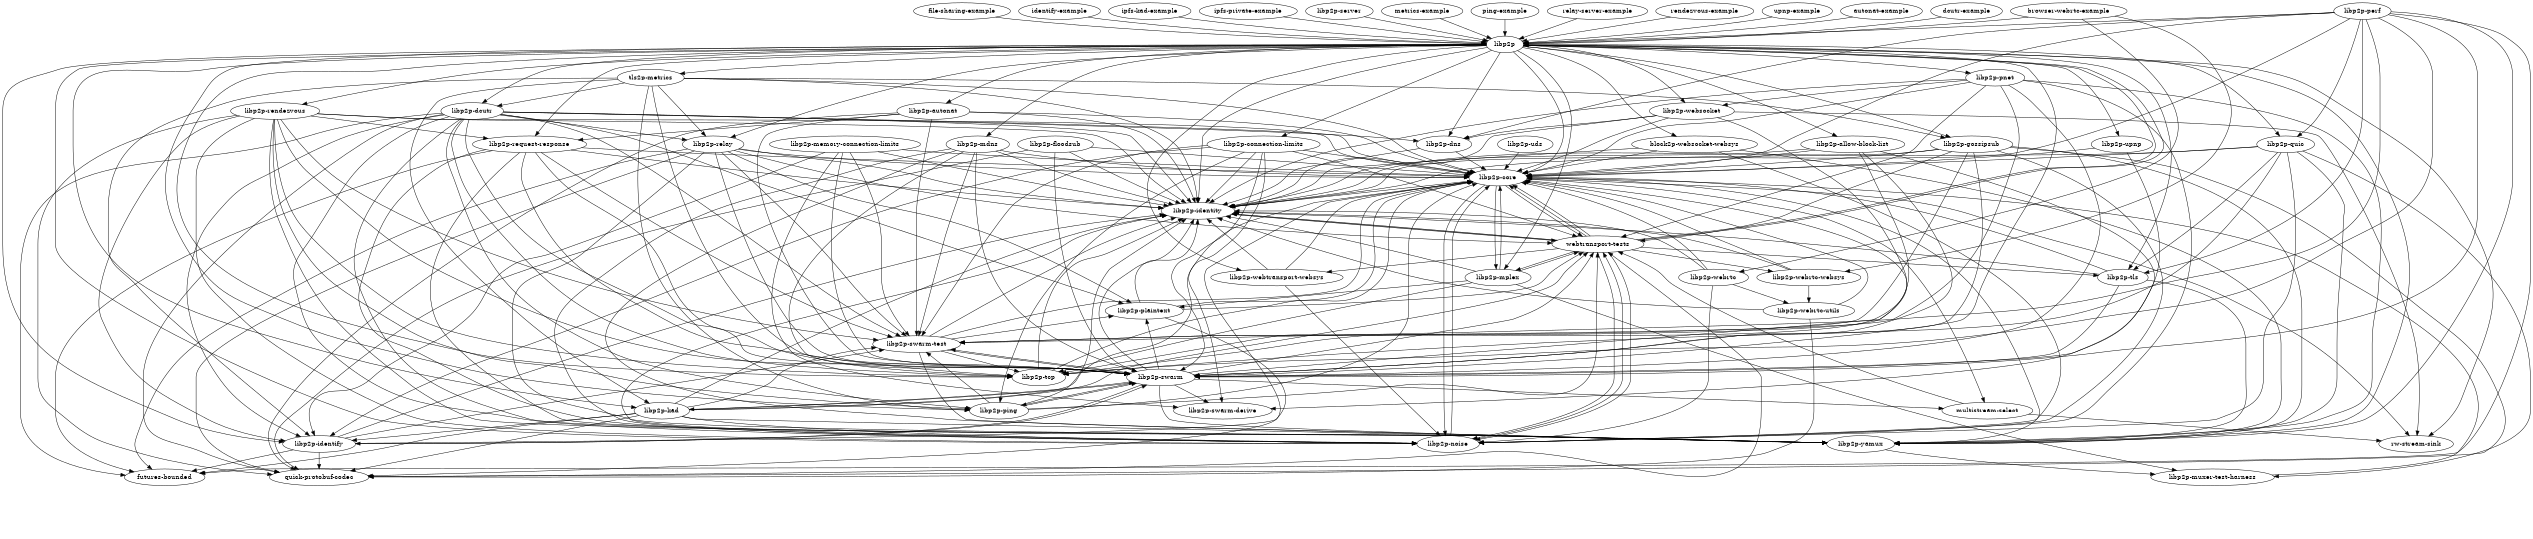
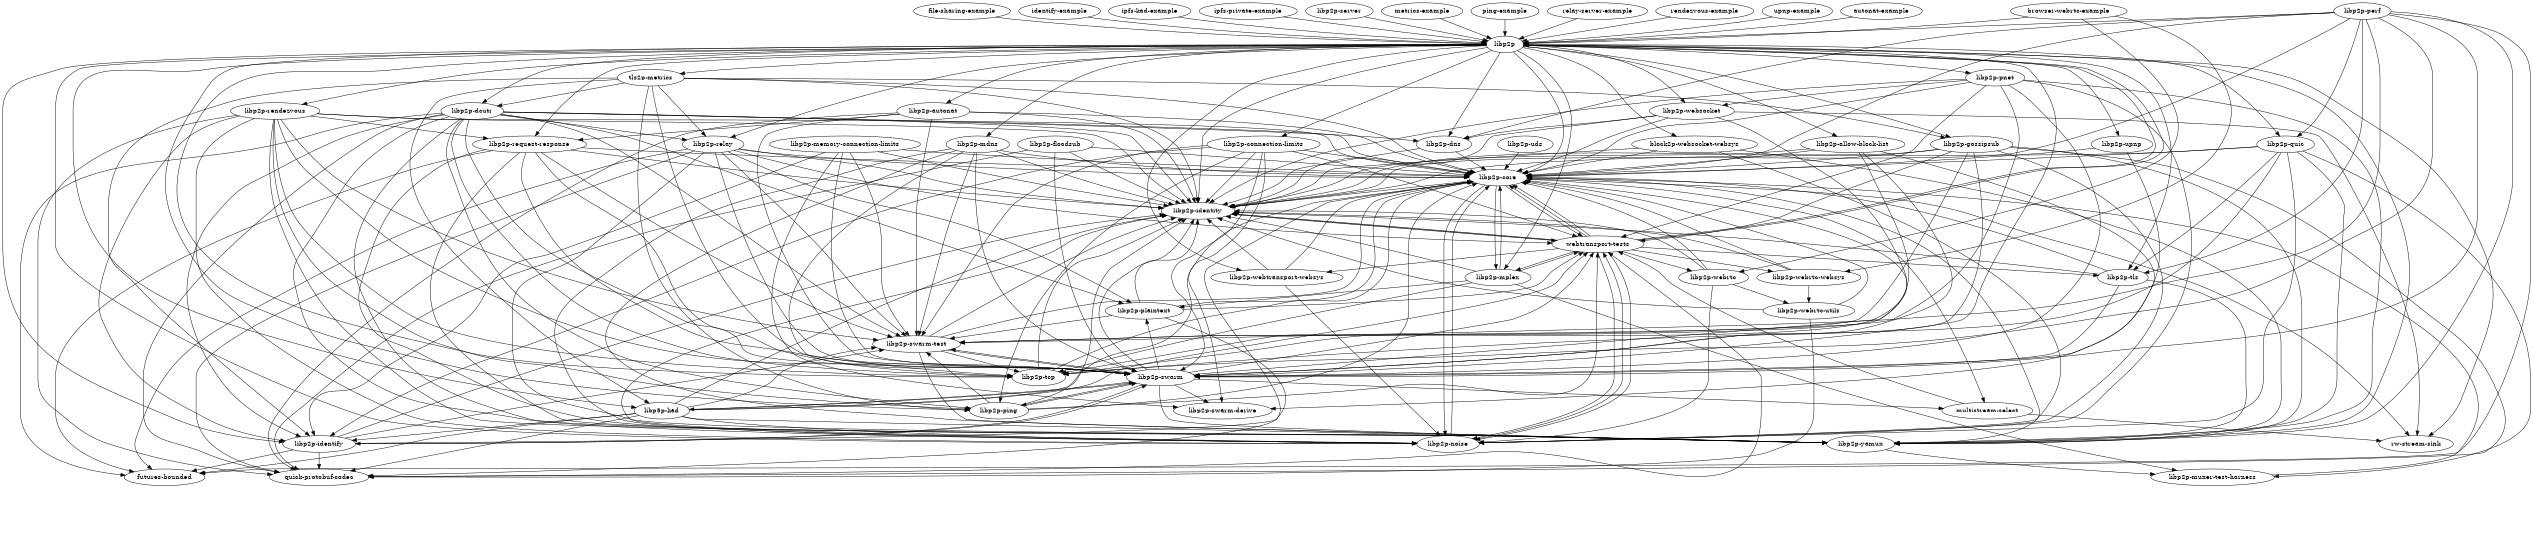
node "dcutr-example": removed
edge "webtransport-tests" -> "libp2p-webrtc": added
edge "libp2p-swarm-test" -> "libp2p-plaintext": reversed
node "libp2p-kad": label "libp2p-kad" -> "libp5p-kad"
